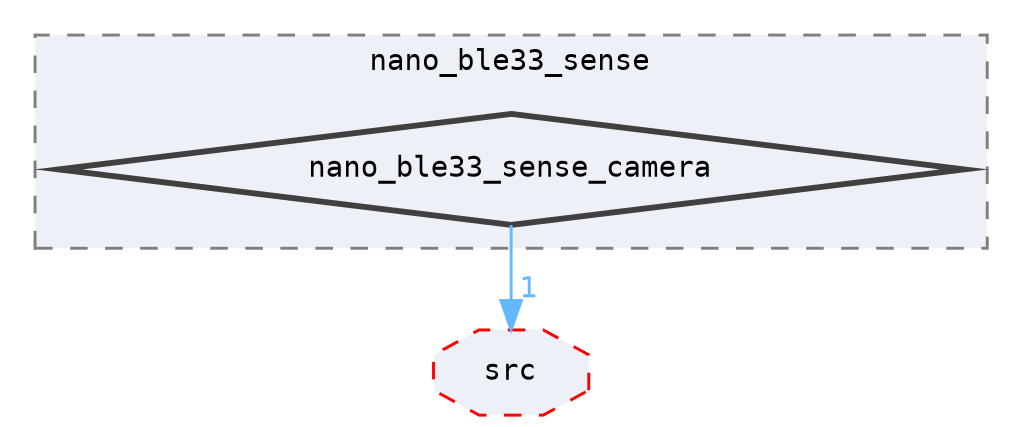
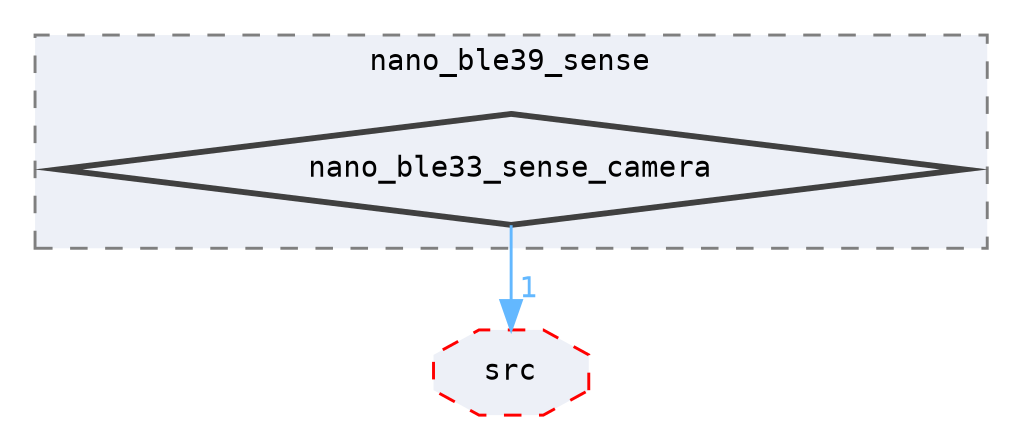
cluster "nano_ble33_sense": label "nano_ble33_sense" -> "nano_ble39_sense"
